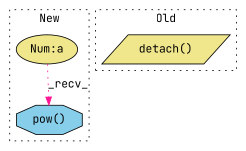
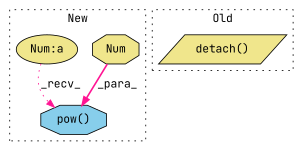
node "Num": added
